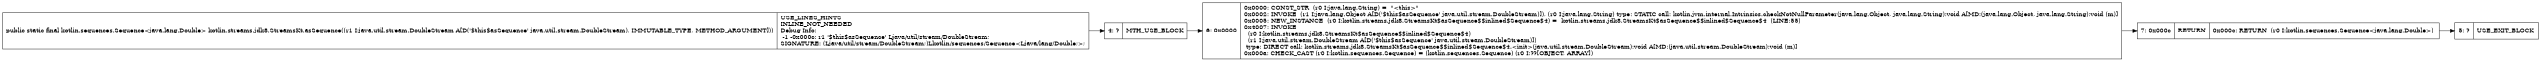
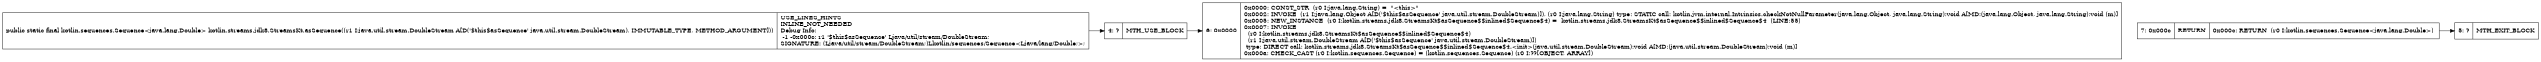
node "6: 0x0000": text "0x4007: INVOKE" -> "0x0007: INVOKE"
edge "6: 0x0000" -> "7: 0x000c": removed
node "5: ?": text "USE_EXIT_BLOCK" -> "MTH_EXIT_BLOCK"
